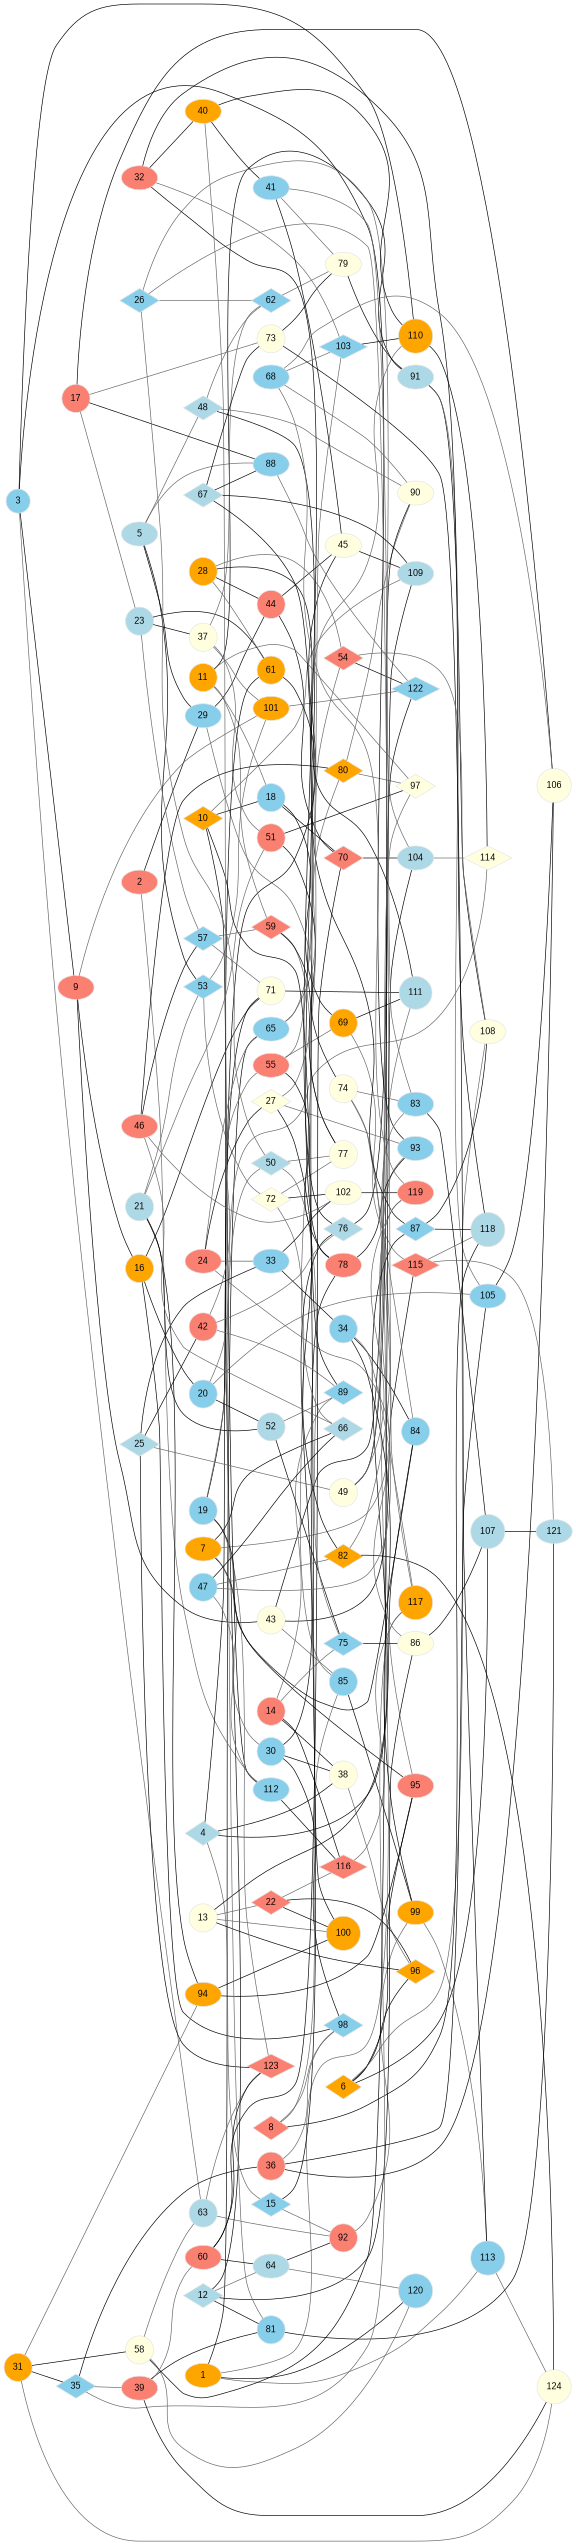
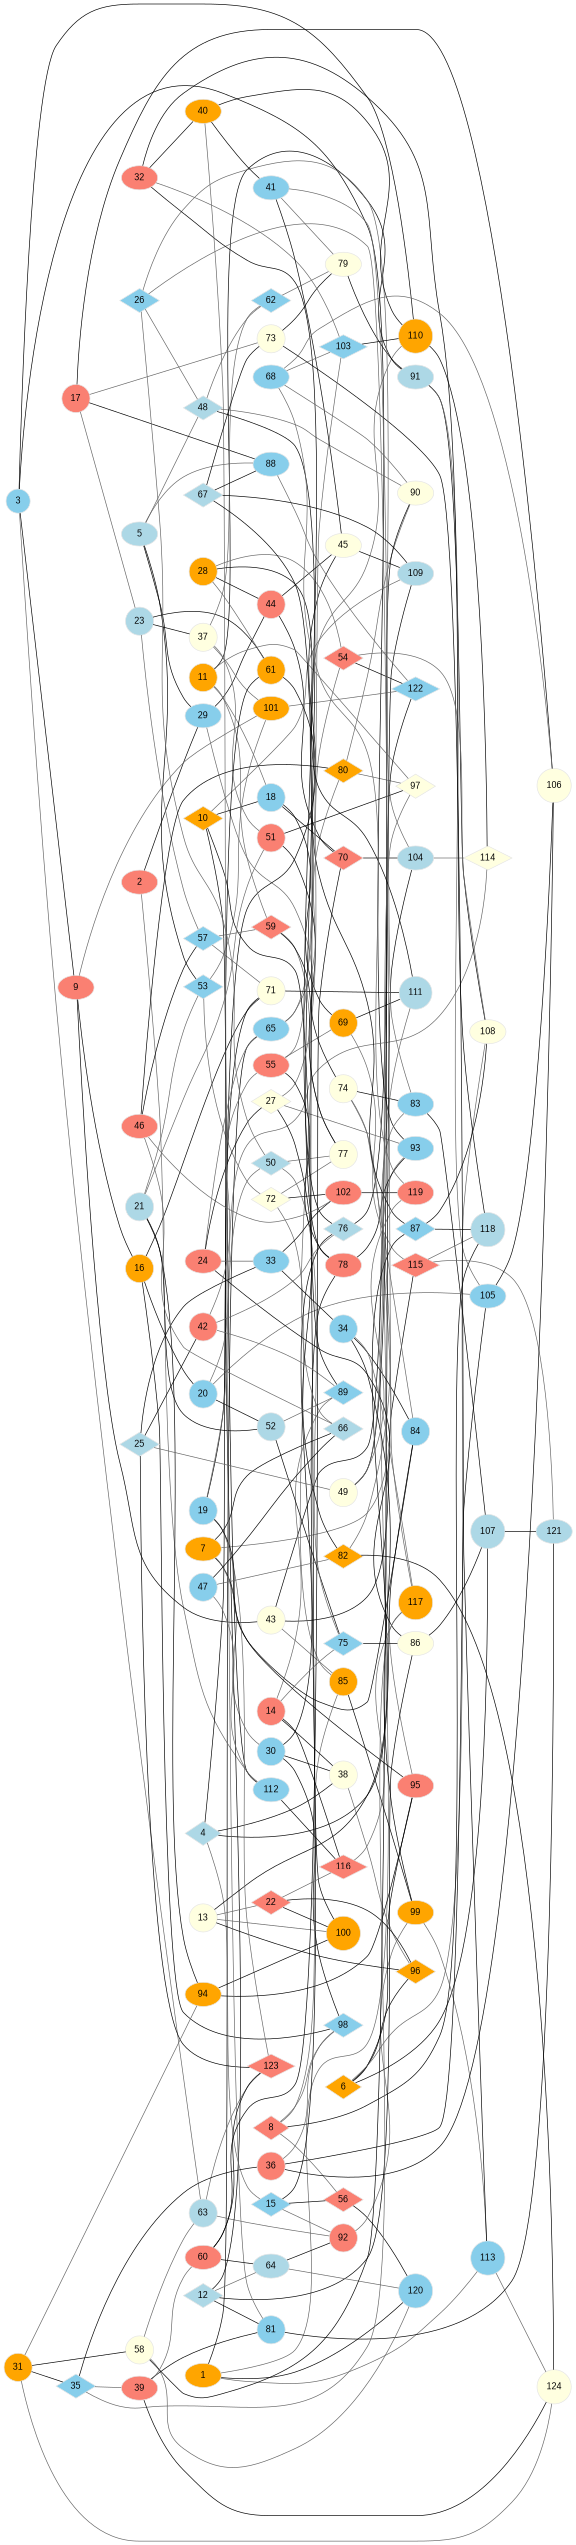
edge "26" -- "62": now "26" -- "48"
edge "74" -- "83": color gray40 -> black
node "102": fillcolor lightyellow -> salmon
edge "24" -- "86": color gray40 -> black
edge "119" -- "47": removed
node "85": fillcolor skyblue -> orange
node "56": added
